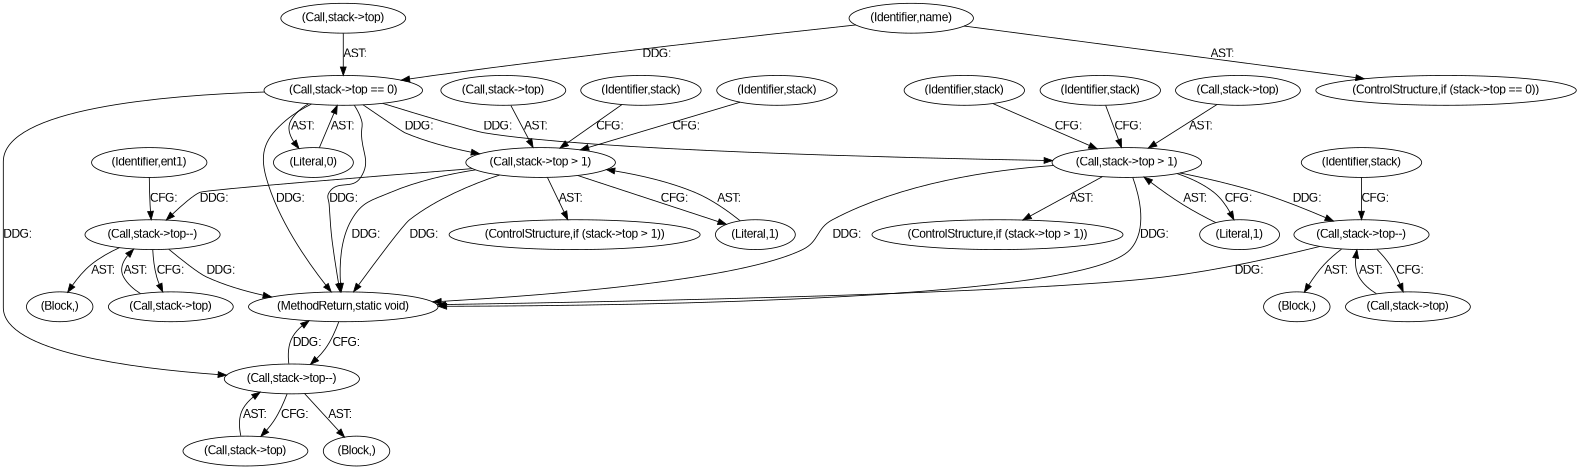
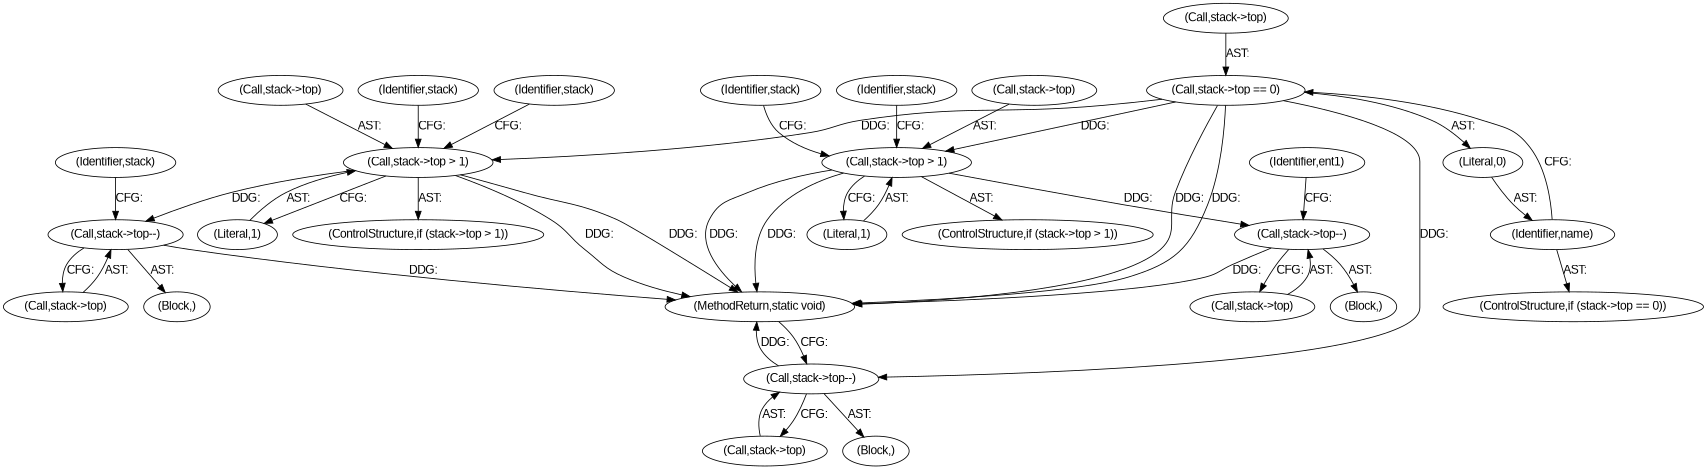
edge "(Identifier,name)" -> "(Call,stack->top == 0)": label "DDG: " -> "CFG: "
edge "(Literal,0)" -> "(Call,stack->top == 0)": now "(Literal,0)" -> "(Identifier,name)"
